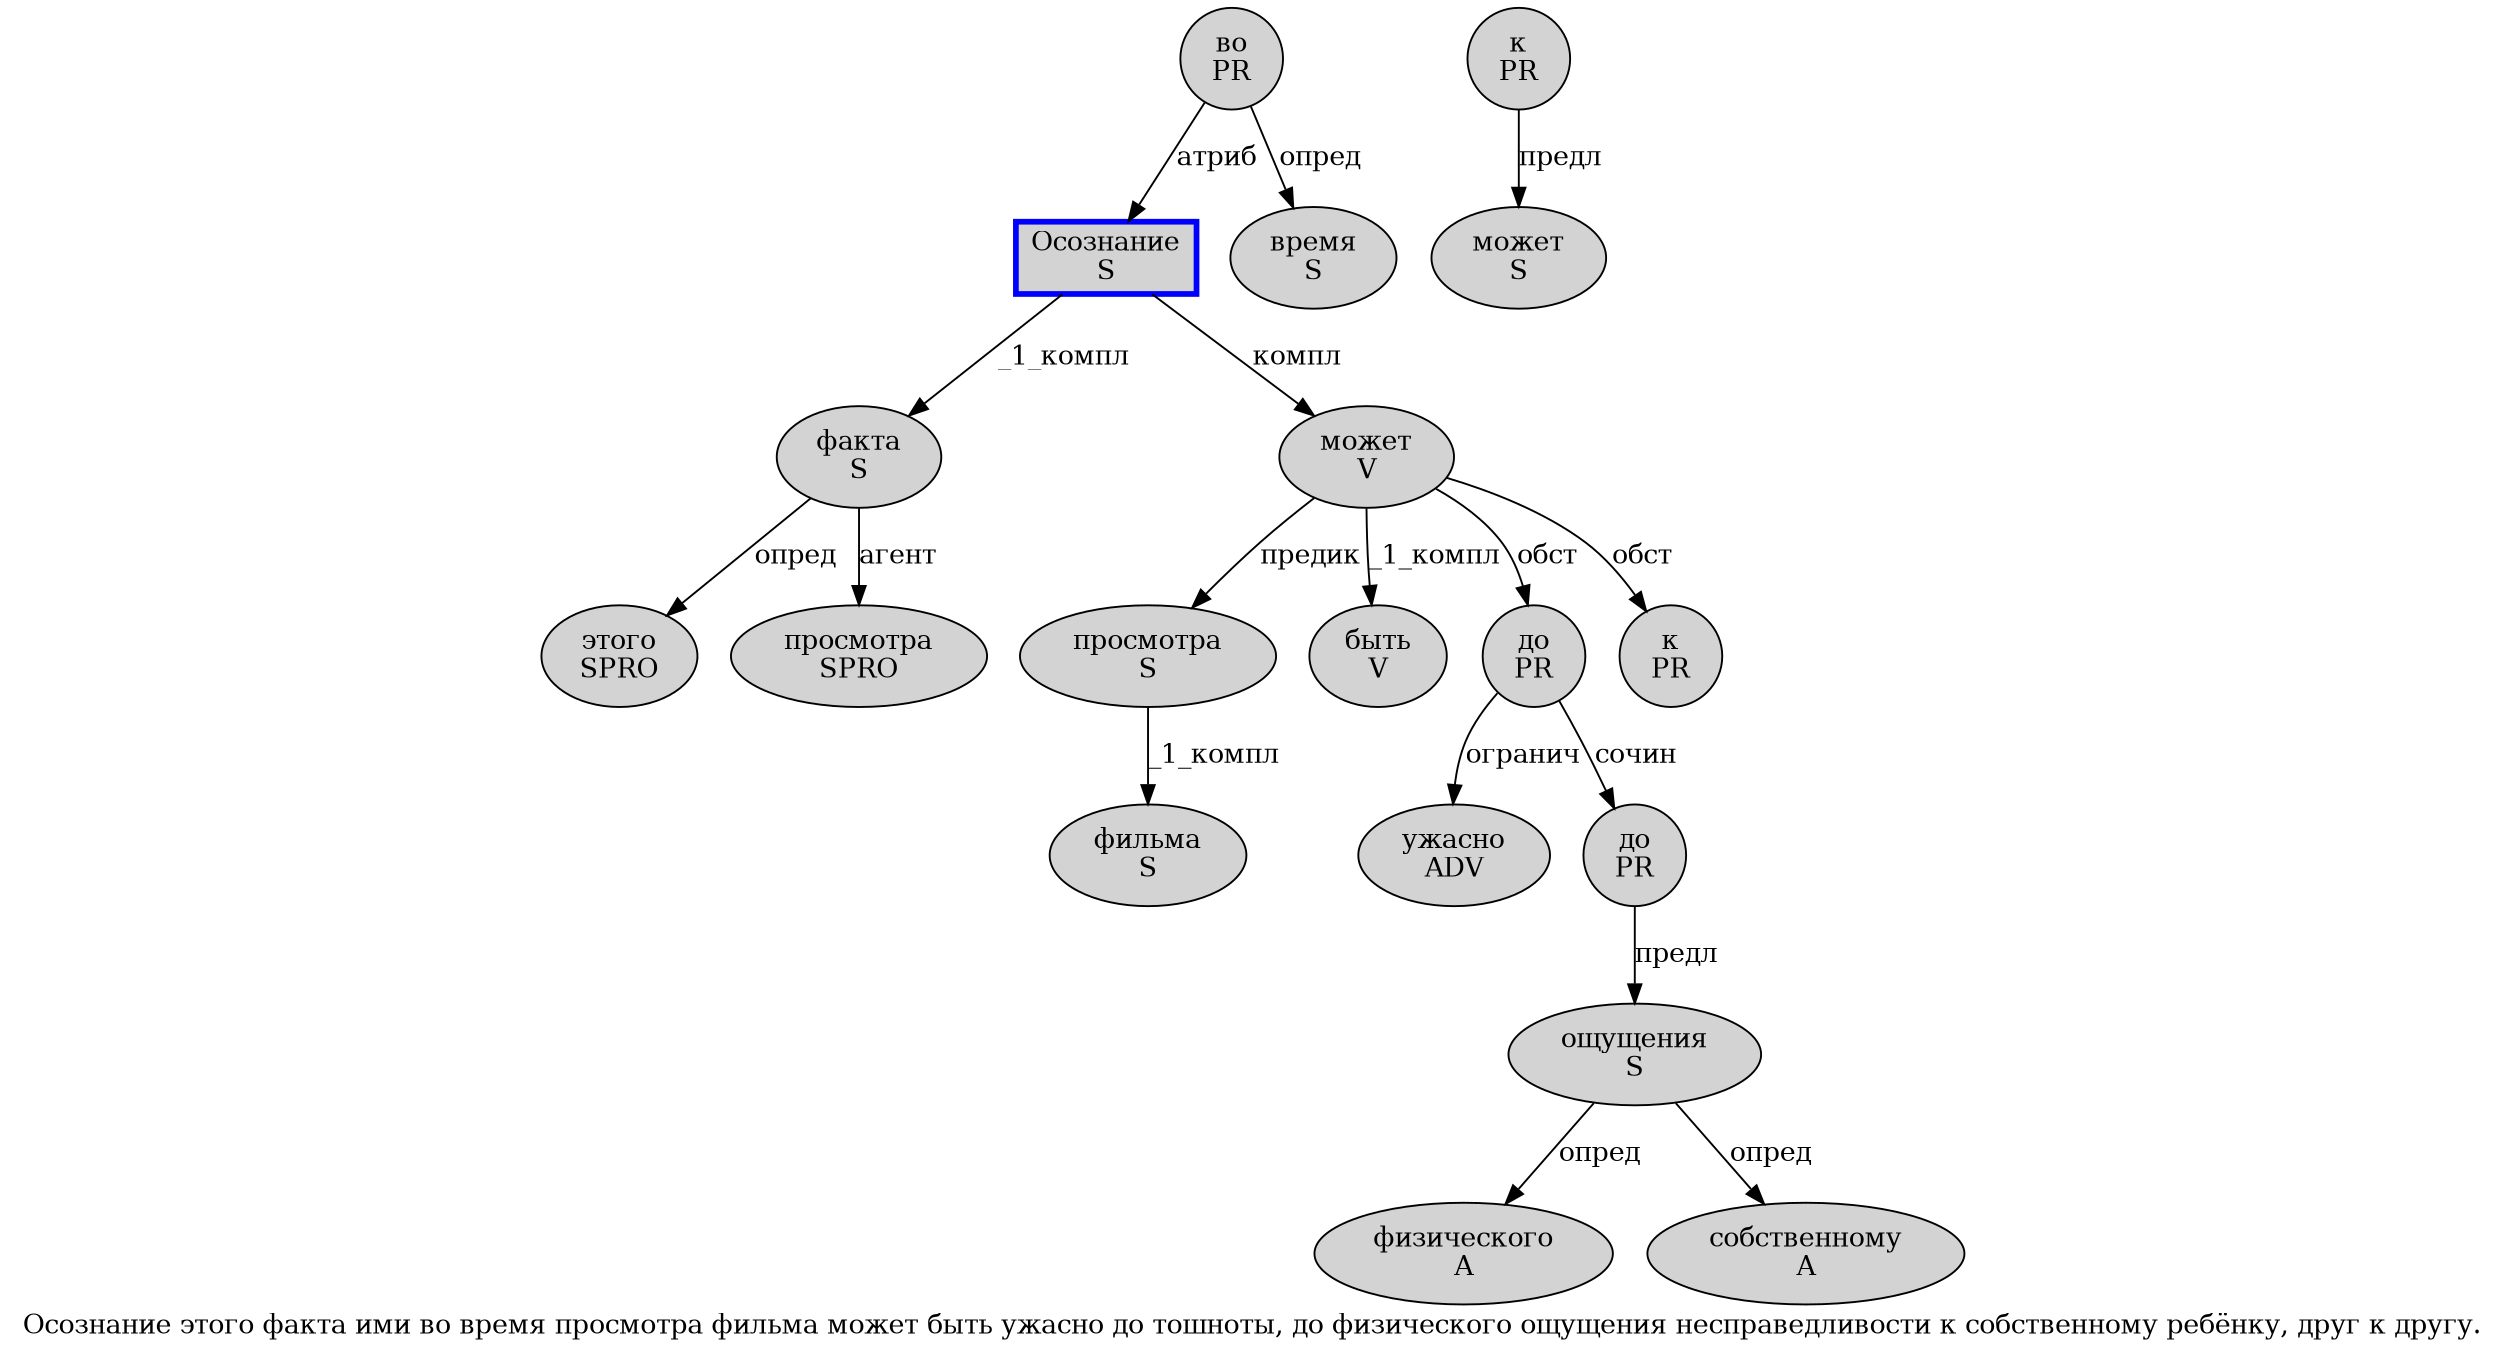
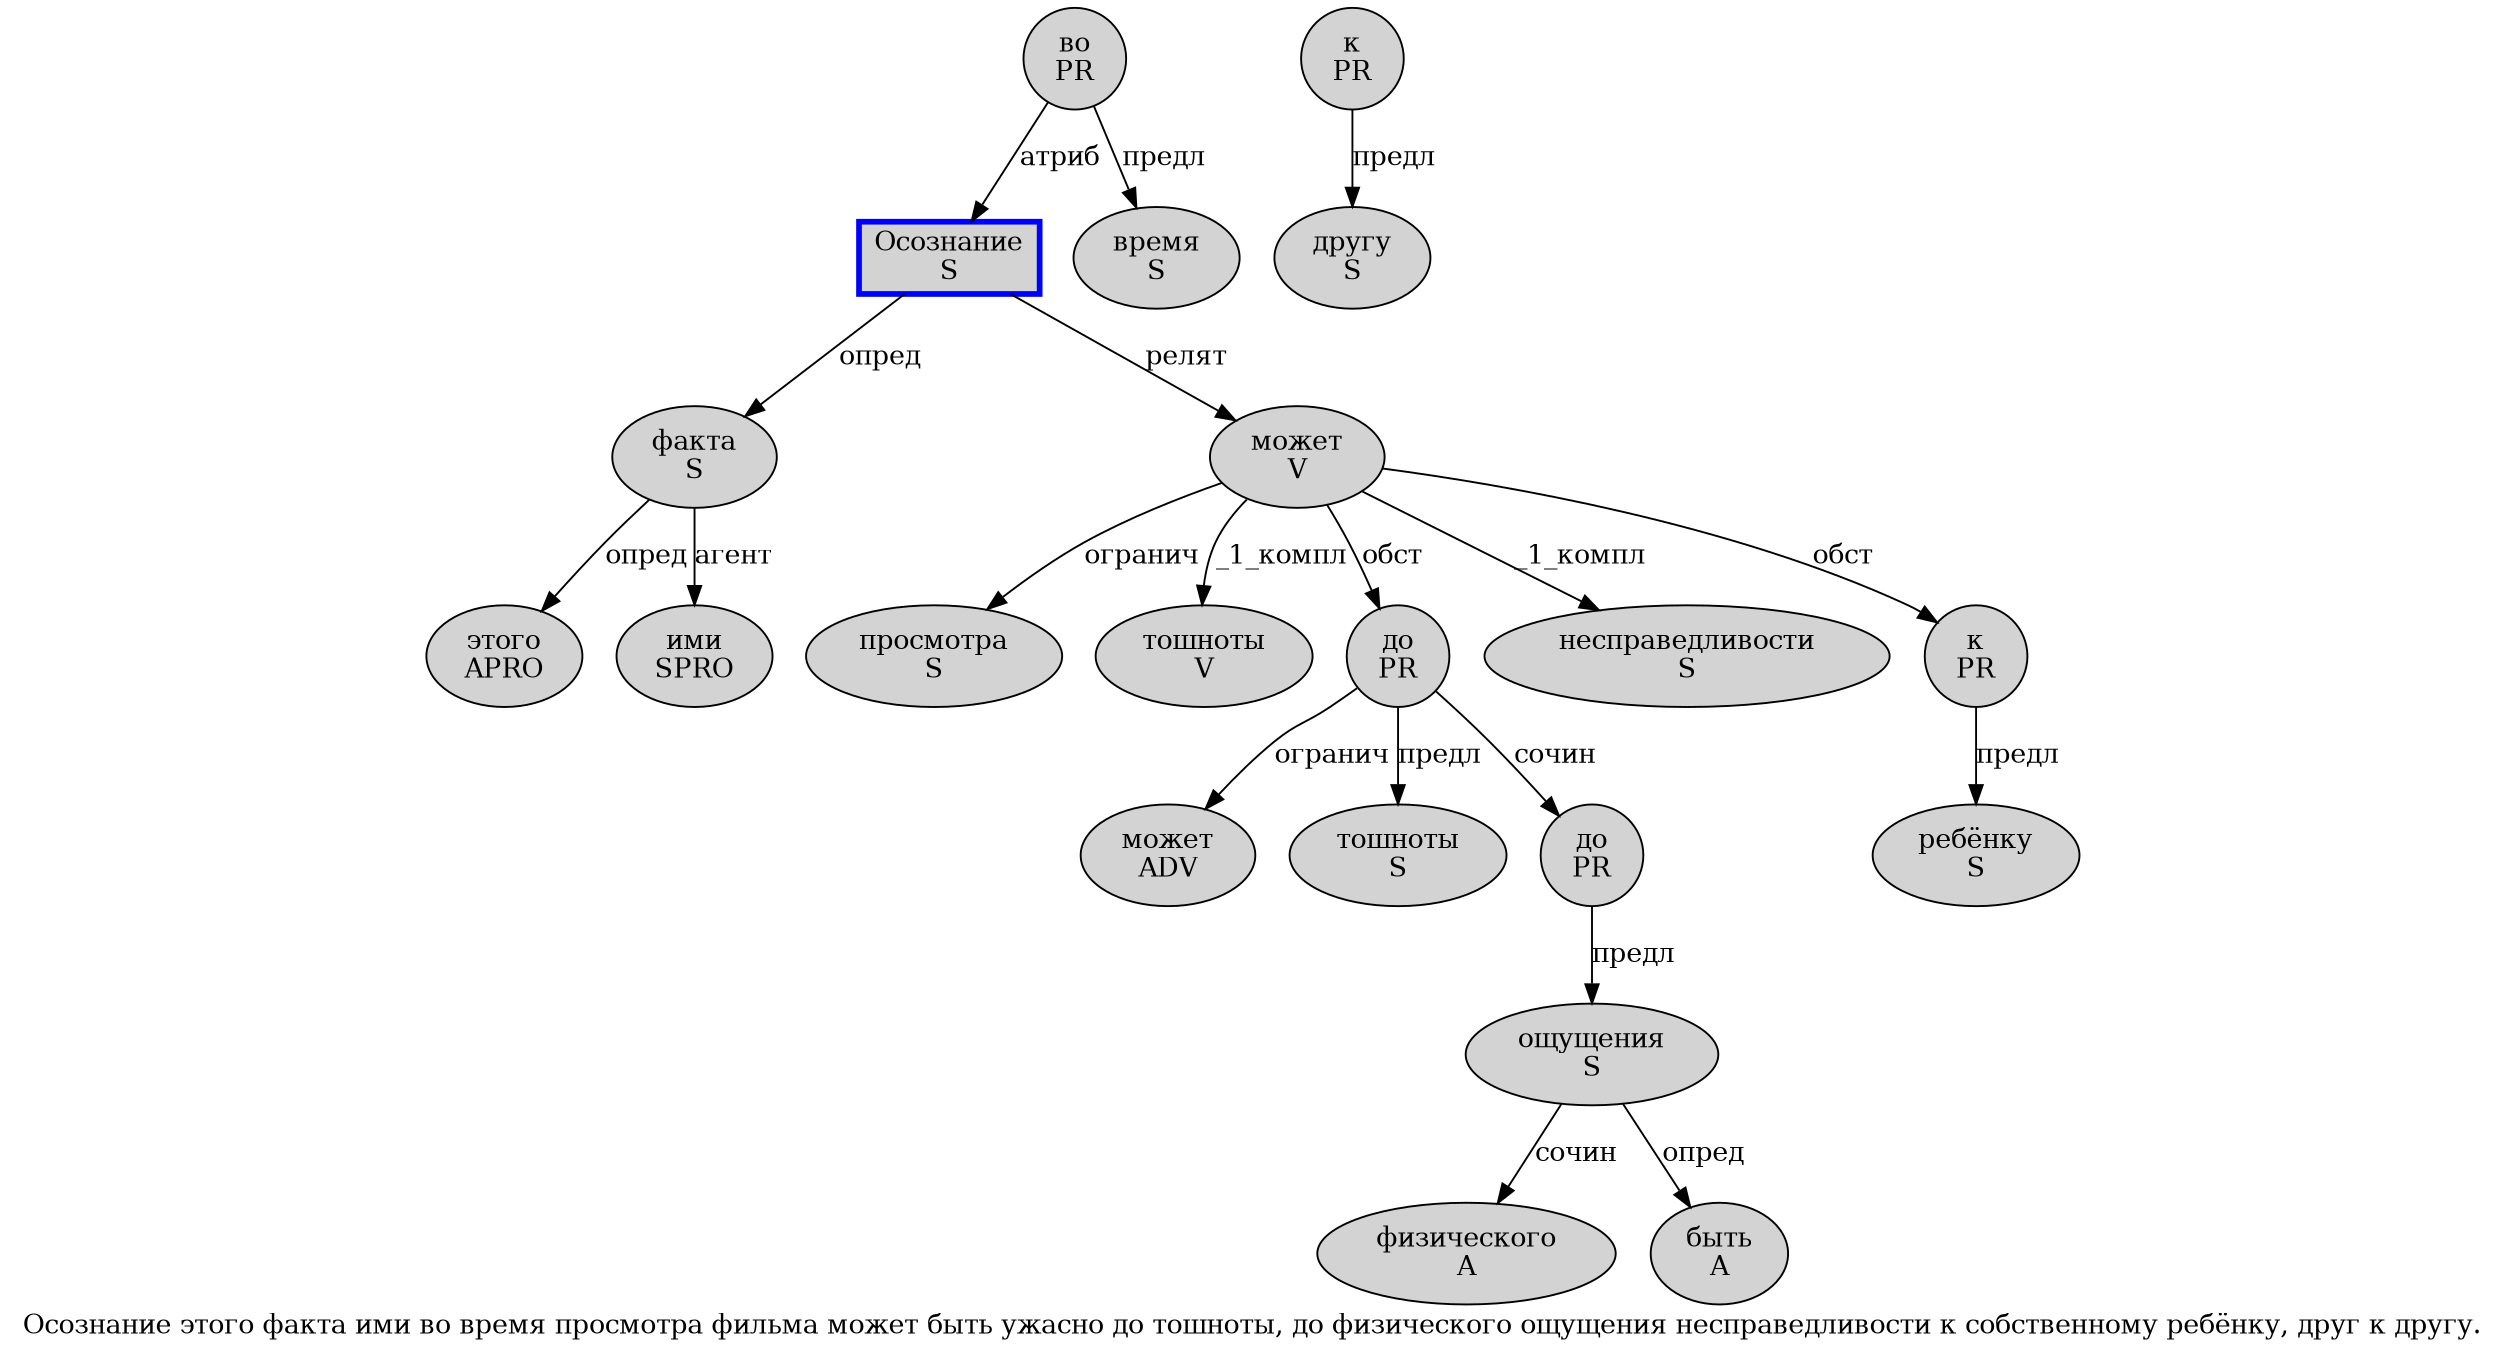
edge "во PR" -> "время S": label "опред" -> "предл"
node "может S": label "может S" -> "другу S"
edge "Осознание S" -> "факта S": label "_1_компл" -> "опред"
edge "Осознание S" -> "может V": label "компл" -> "релят"
edge "может V" -> "просмотра S": label "предик" -> "огранич"
node "этого SPRO": label "этого SPRO" -> "этого APRO"
node "просмотра SPRO": label "просмотра SPRO" -> "ими SPRO"
node "быть V": label "быть V" -> "тошноты V"
node "несправедливости S": added
node "фильма S": removed
node "тошноты S": added
node "ужасно ADV": label "ужасно ADV" -> "может ADV"
node "ребёнку S": added
edge "ощущения S" -> "физического A": label "опред" -> "сочин"
node "собственному A": label "собственному A" -> "быть A"
